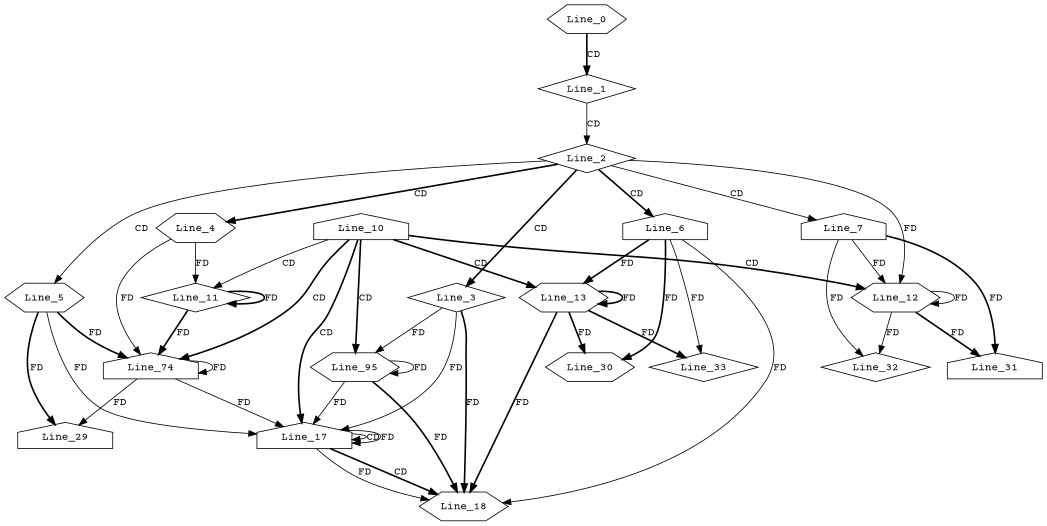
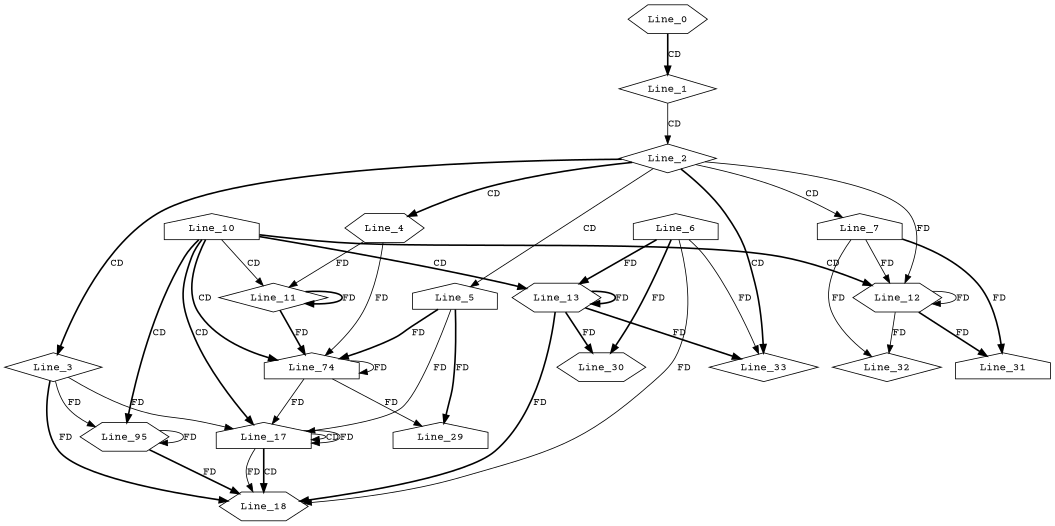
edge "Line_2" -> "Line_6": now "Line_2" -> "Line_33"
node "Line_5": shape hexagon -> house
edge "Line_95" -> "Line_17": removed, label "FD"
